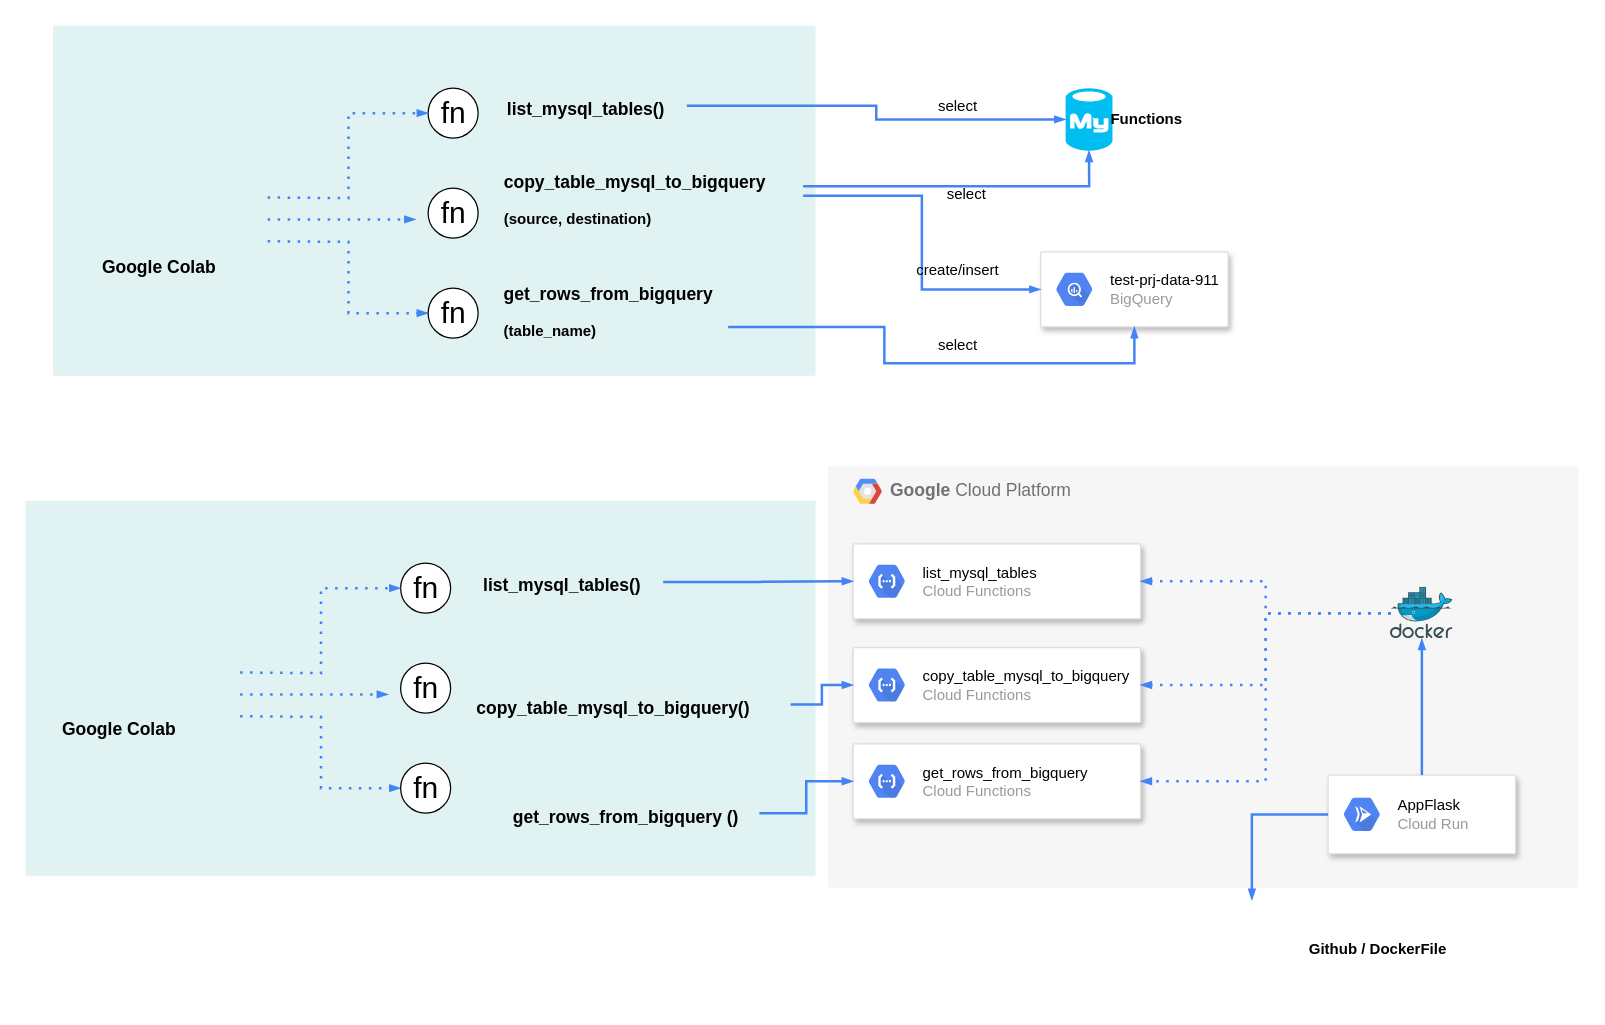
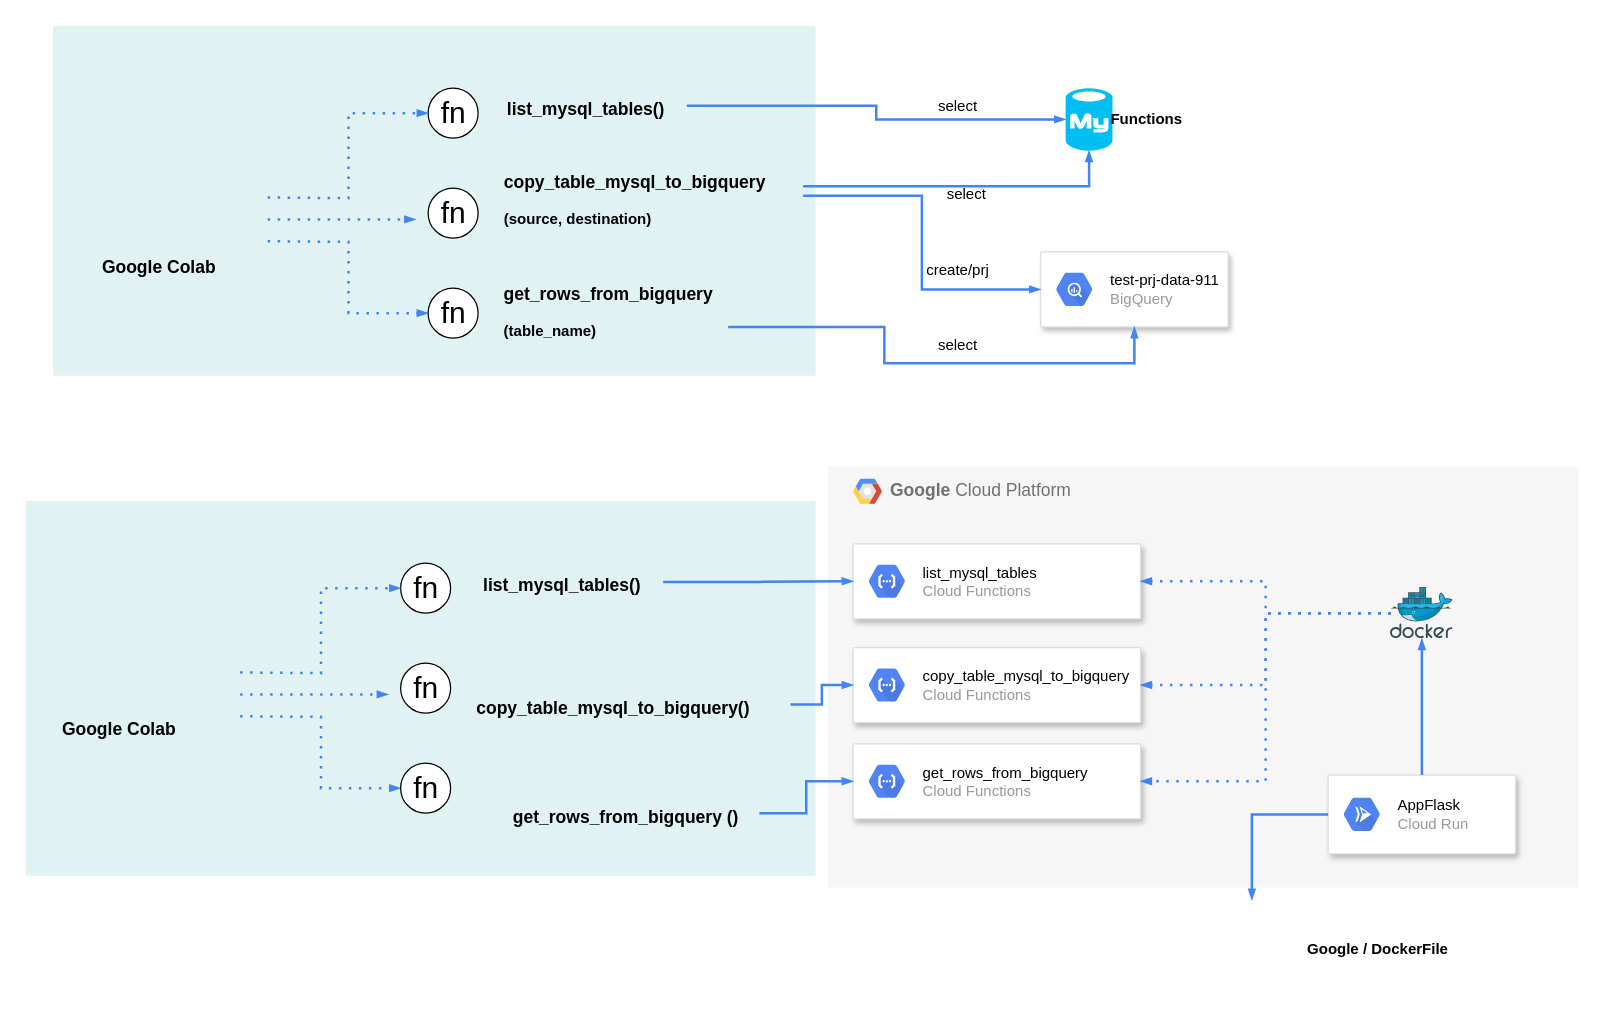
node "create/insert": label "create/insert" -> "create/prj"
node "Github / DockerFile": label "Github / DockerFile" -> "Google / DockerFile"
